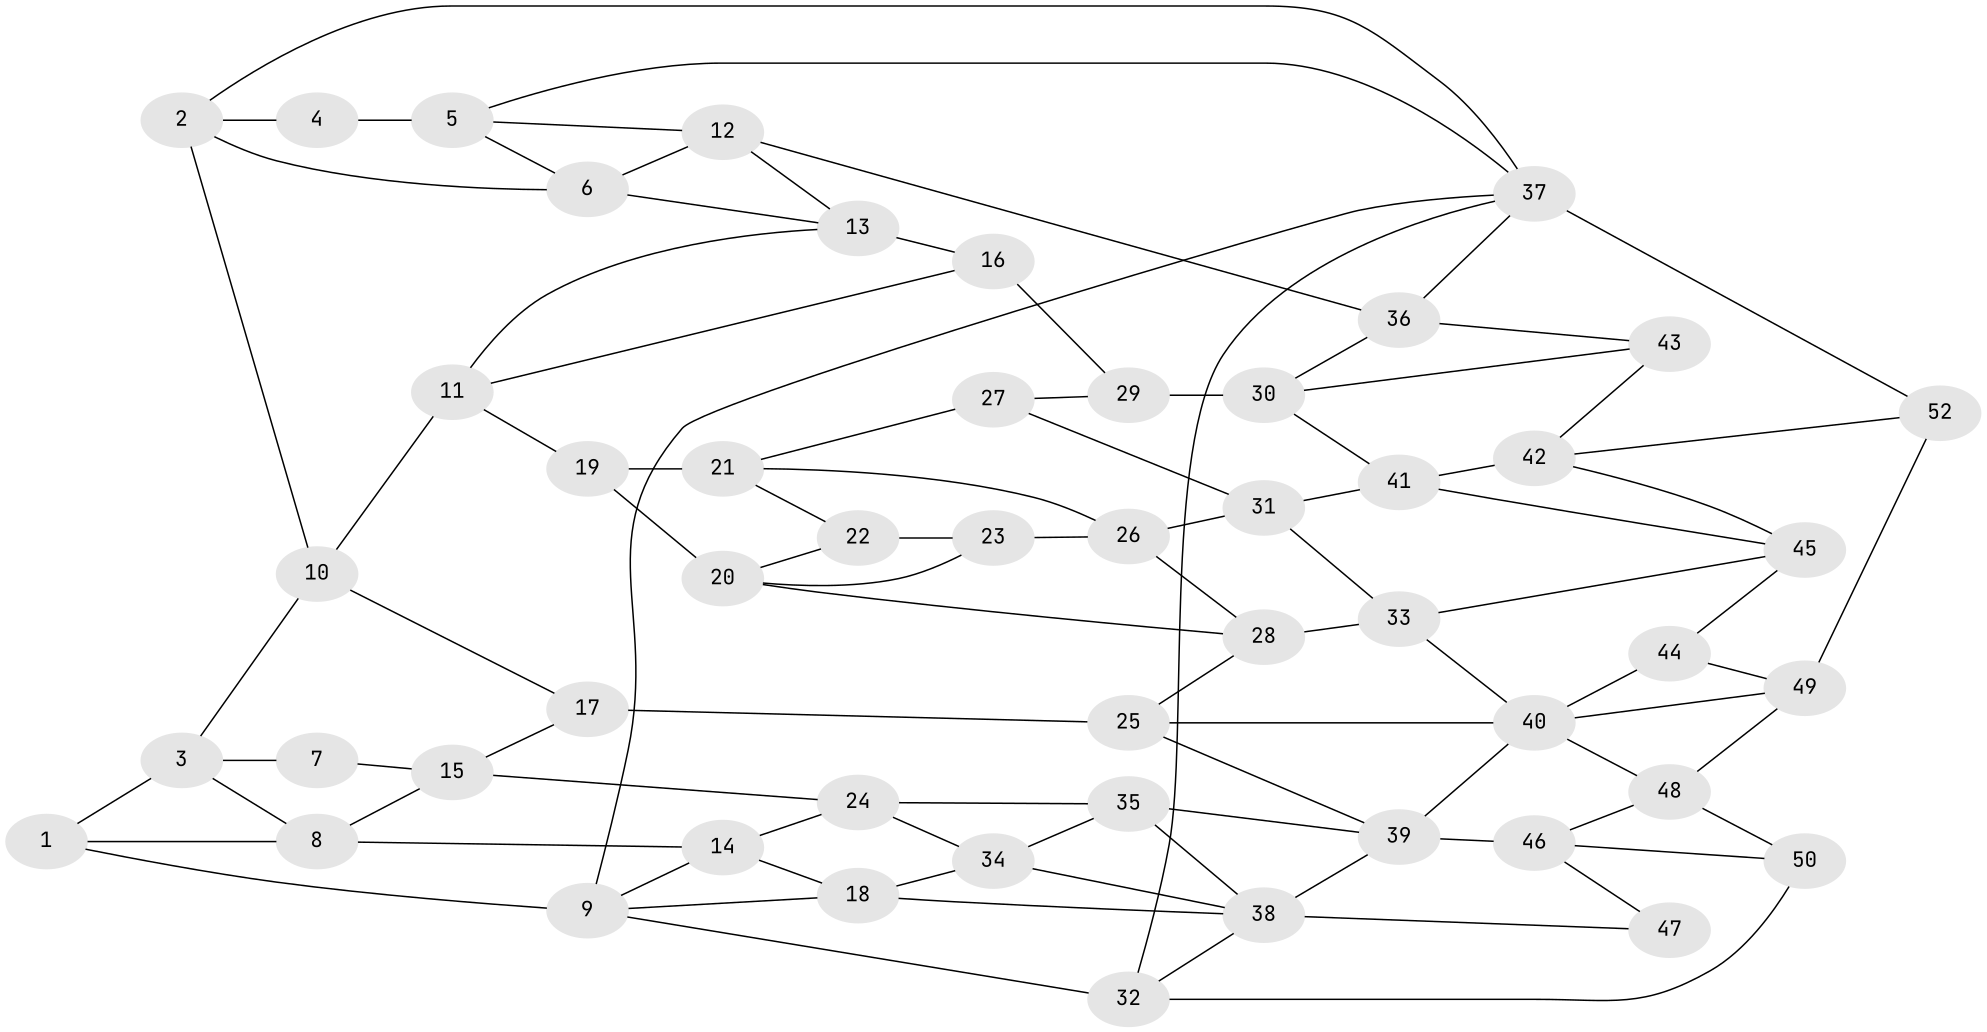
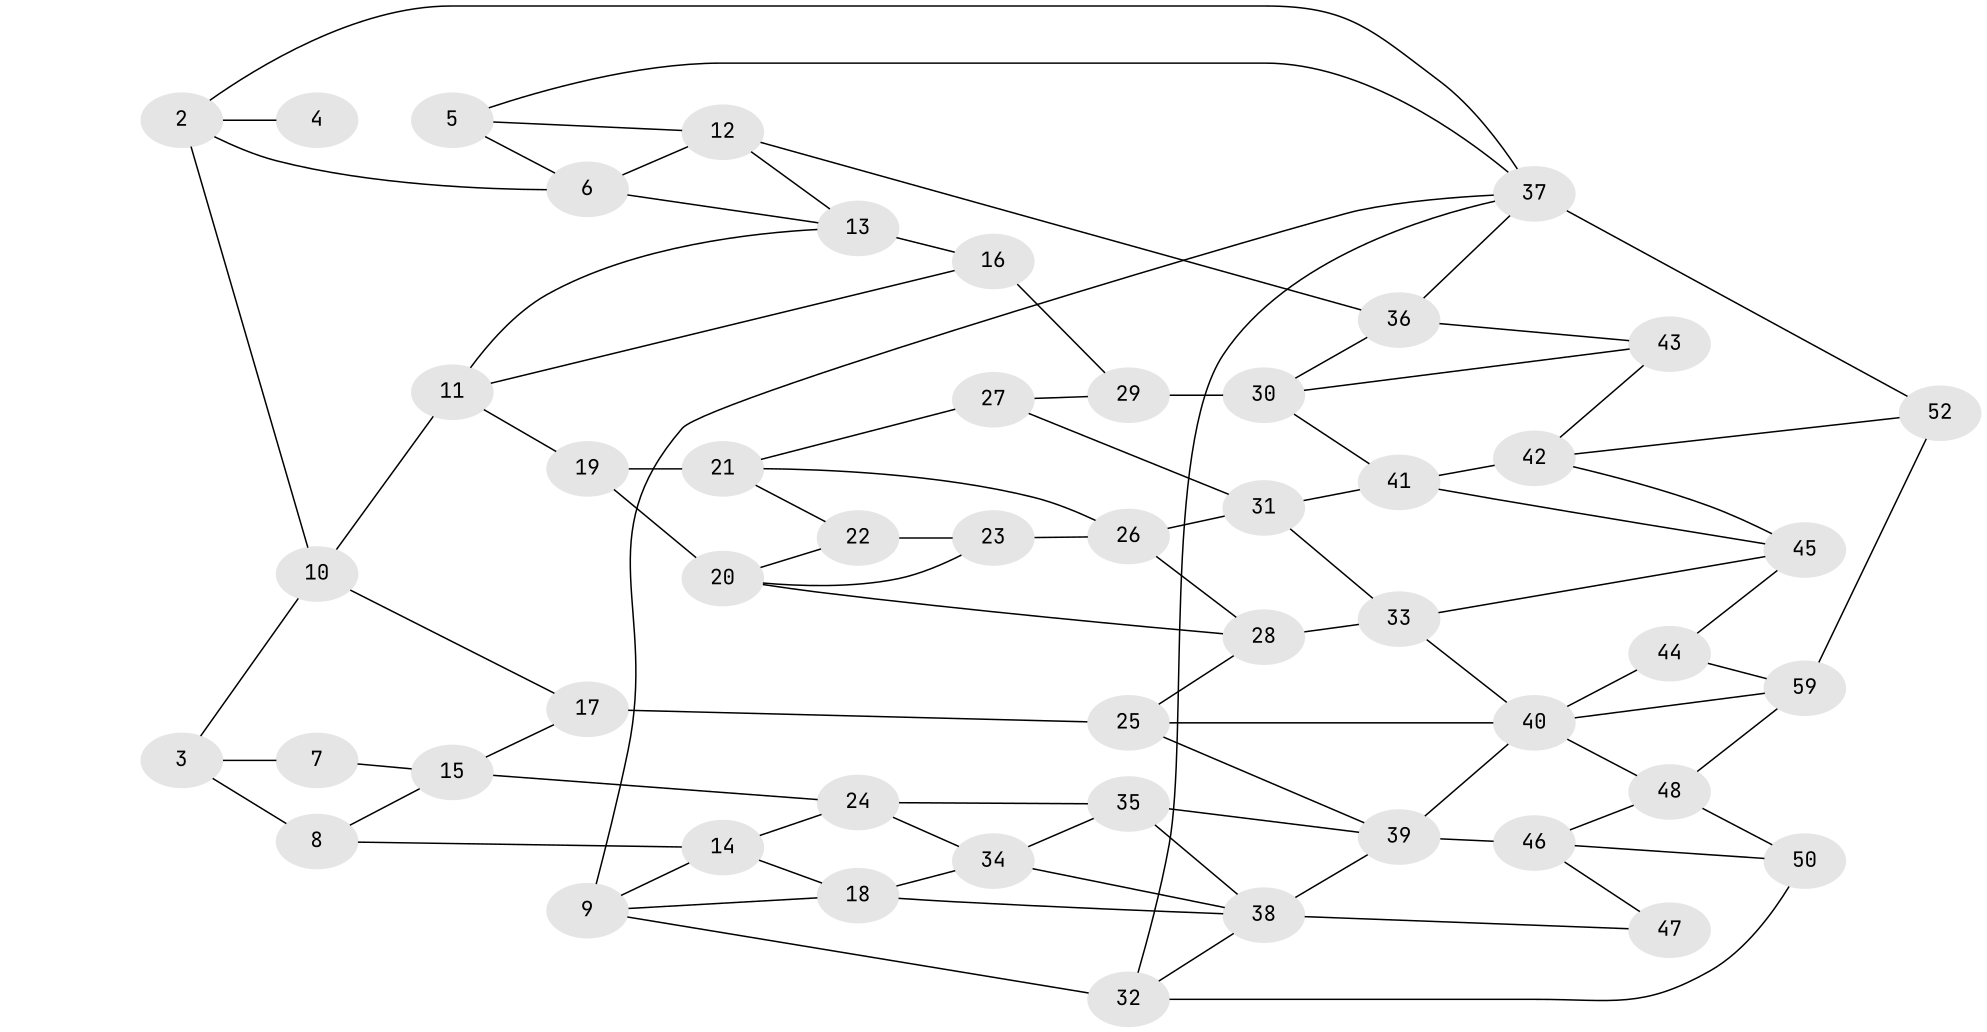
edge "4" -- "5": removed
node "49": label "49" -> "59"
node "1": removed
